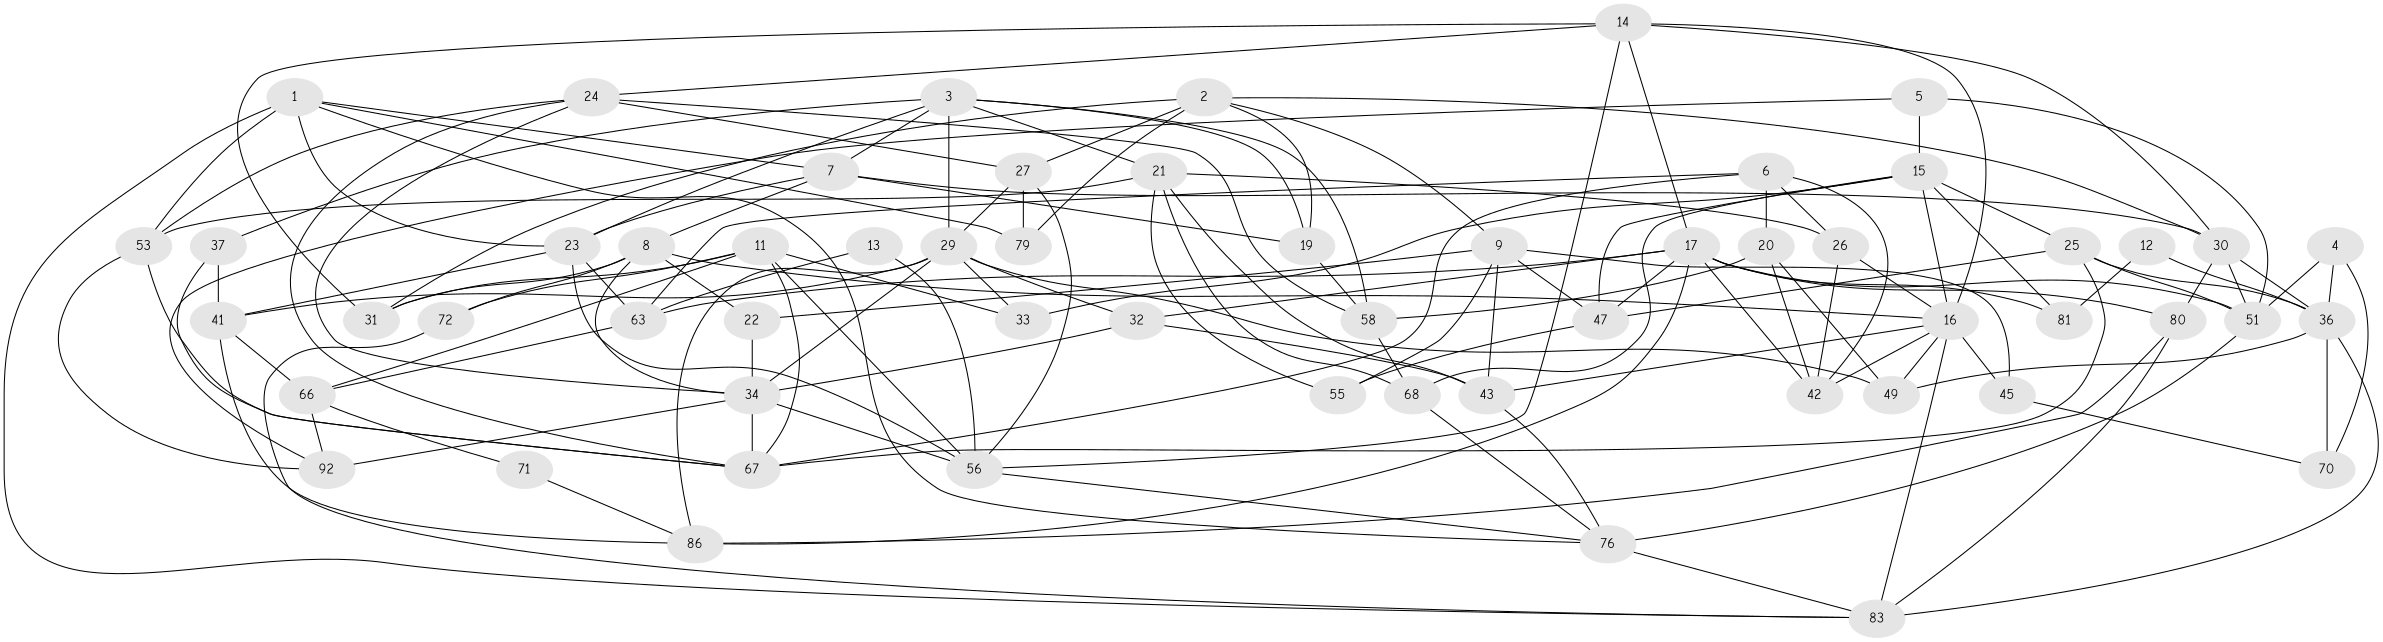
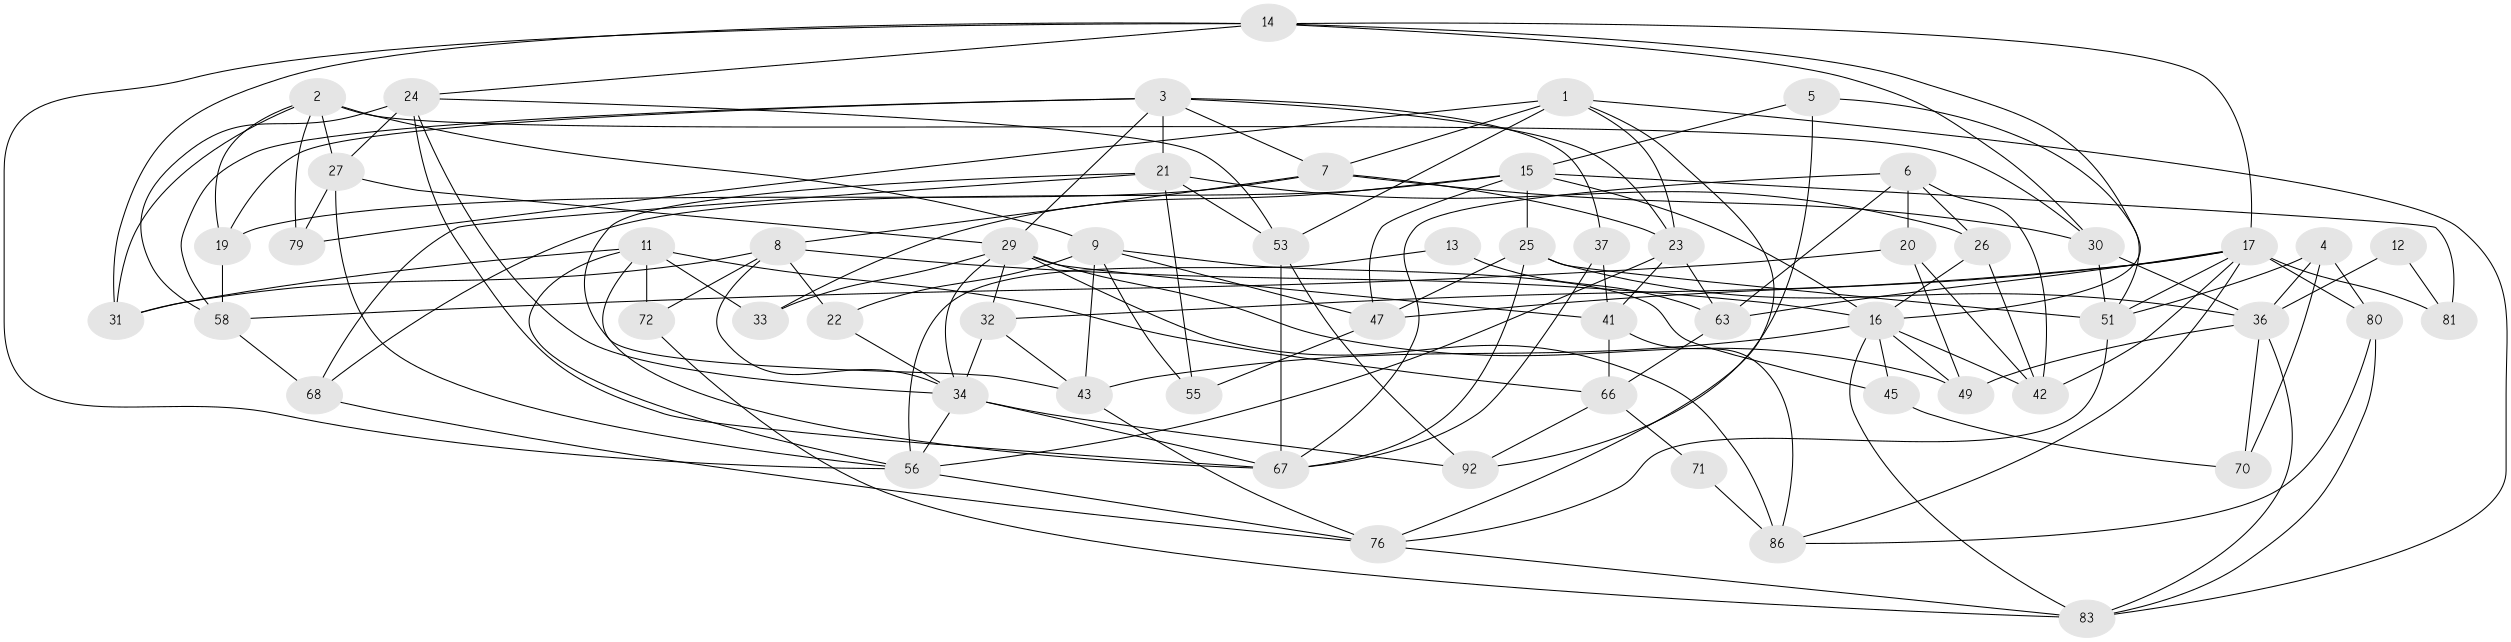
edge "30" -- "80": now "4" -- "80"
